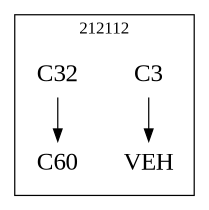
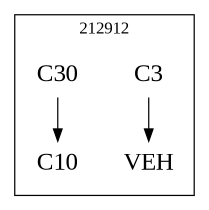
cluster "212112": label "212112" -> "212912"
node "C32": label "C32" -> "C30"
node "C60": label "C60" -> "C10"
